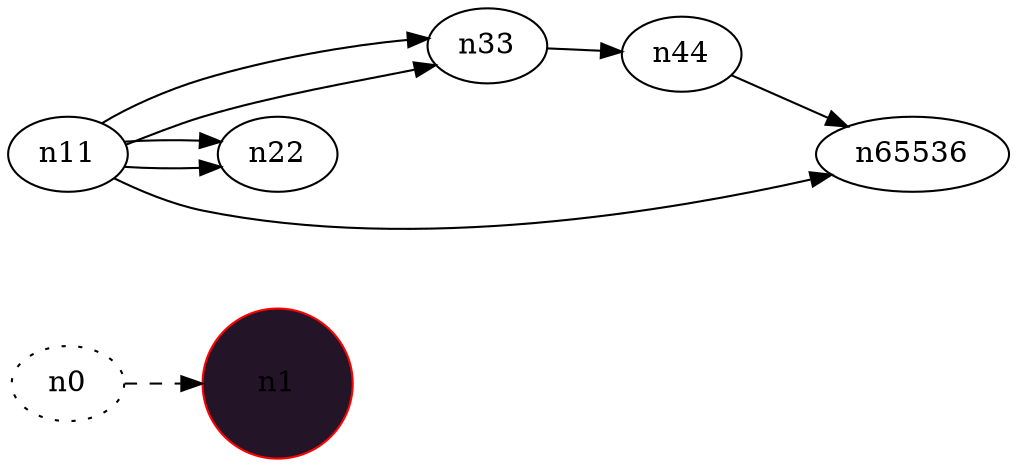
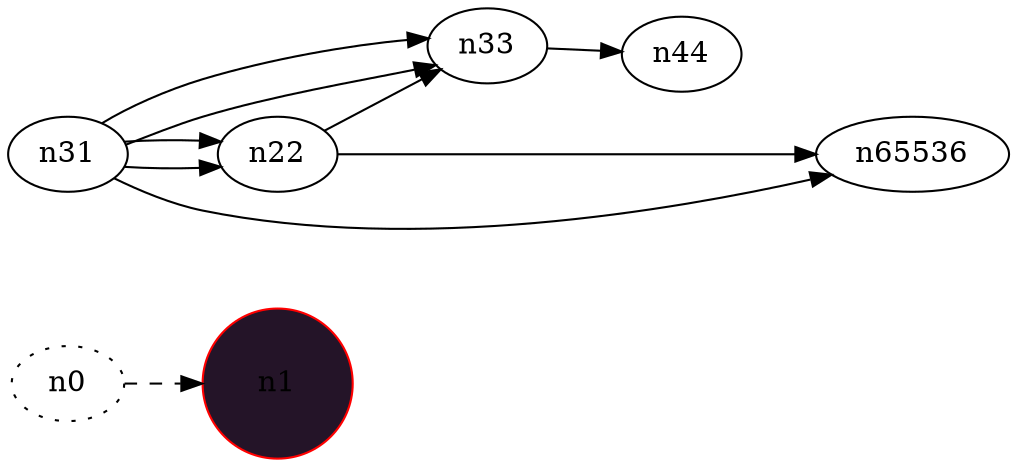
edge "n44" -> "n65536": now "n22" -> "n65536"
edge "n22" -> "n33": added
node "n11": label "n11" -> "n31"
